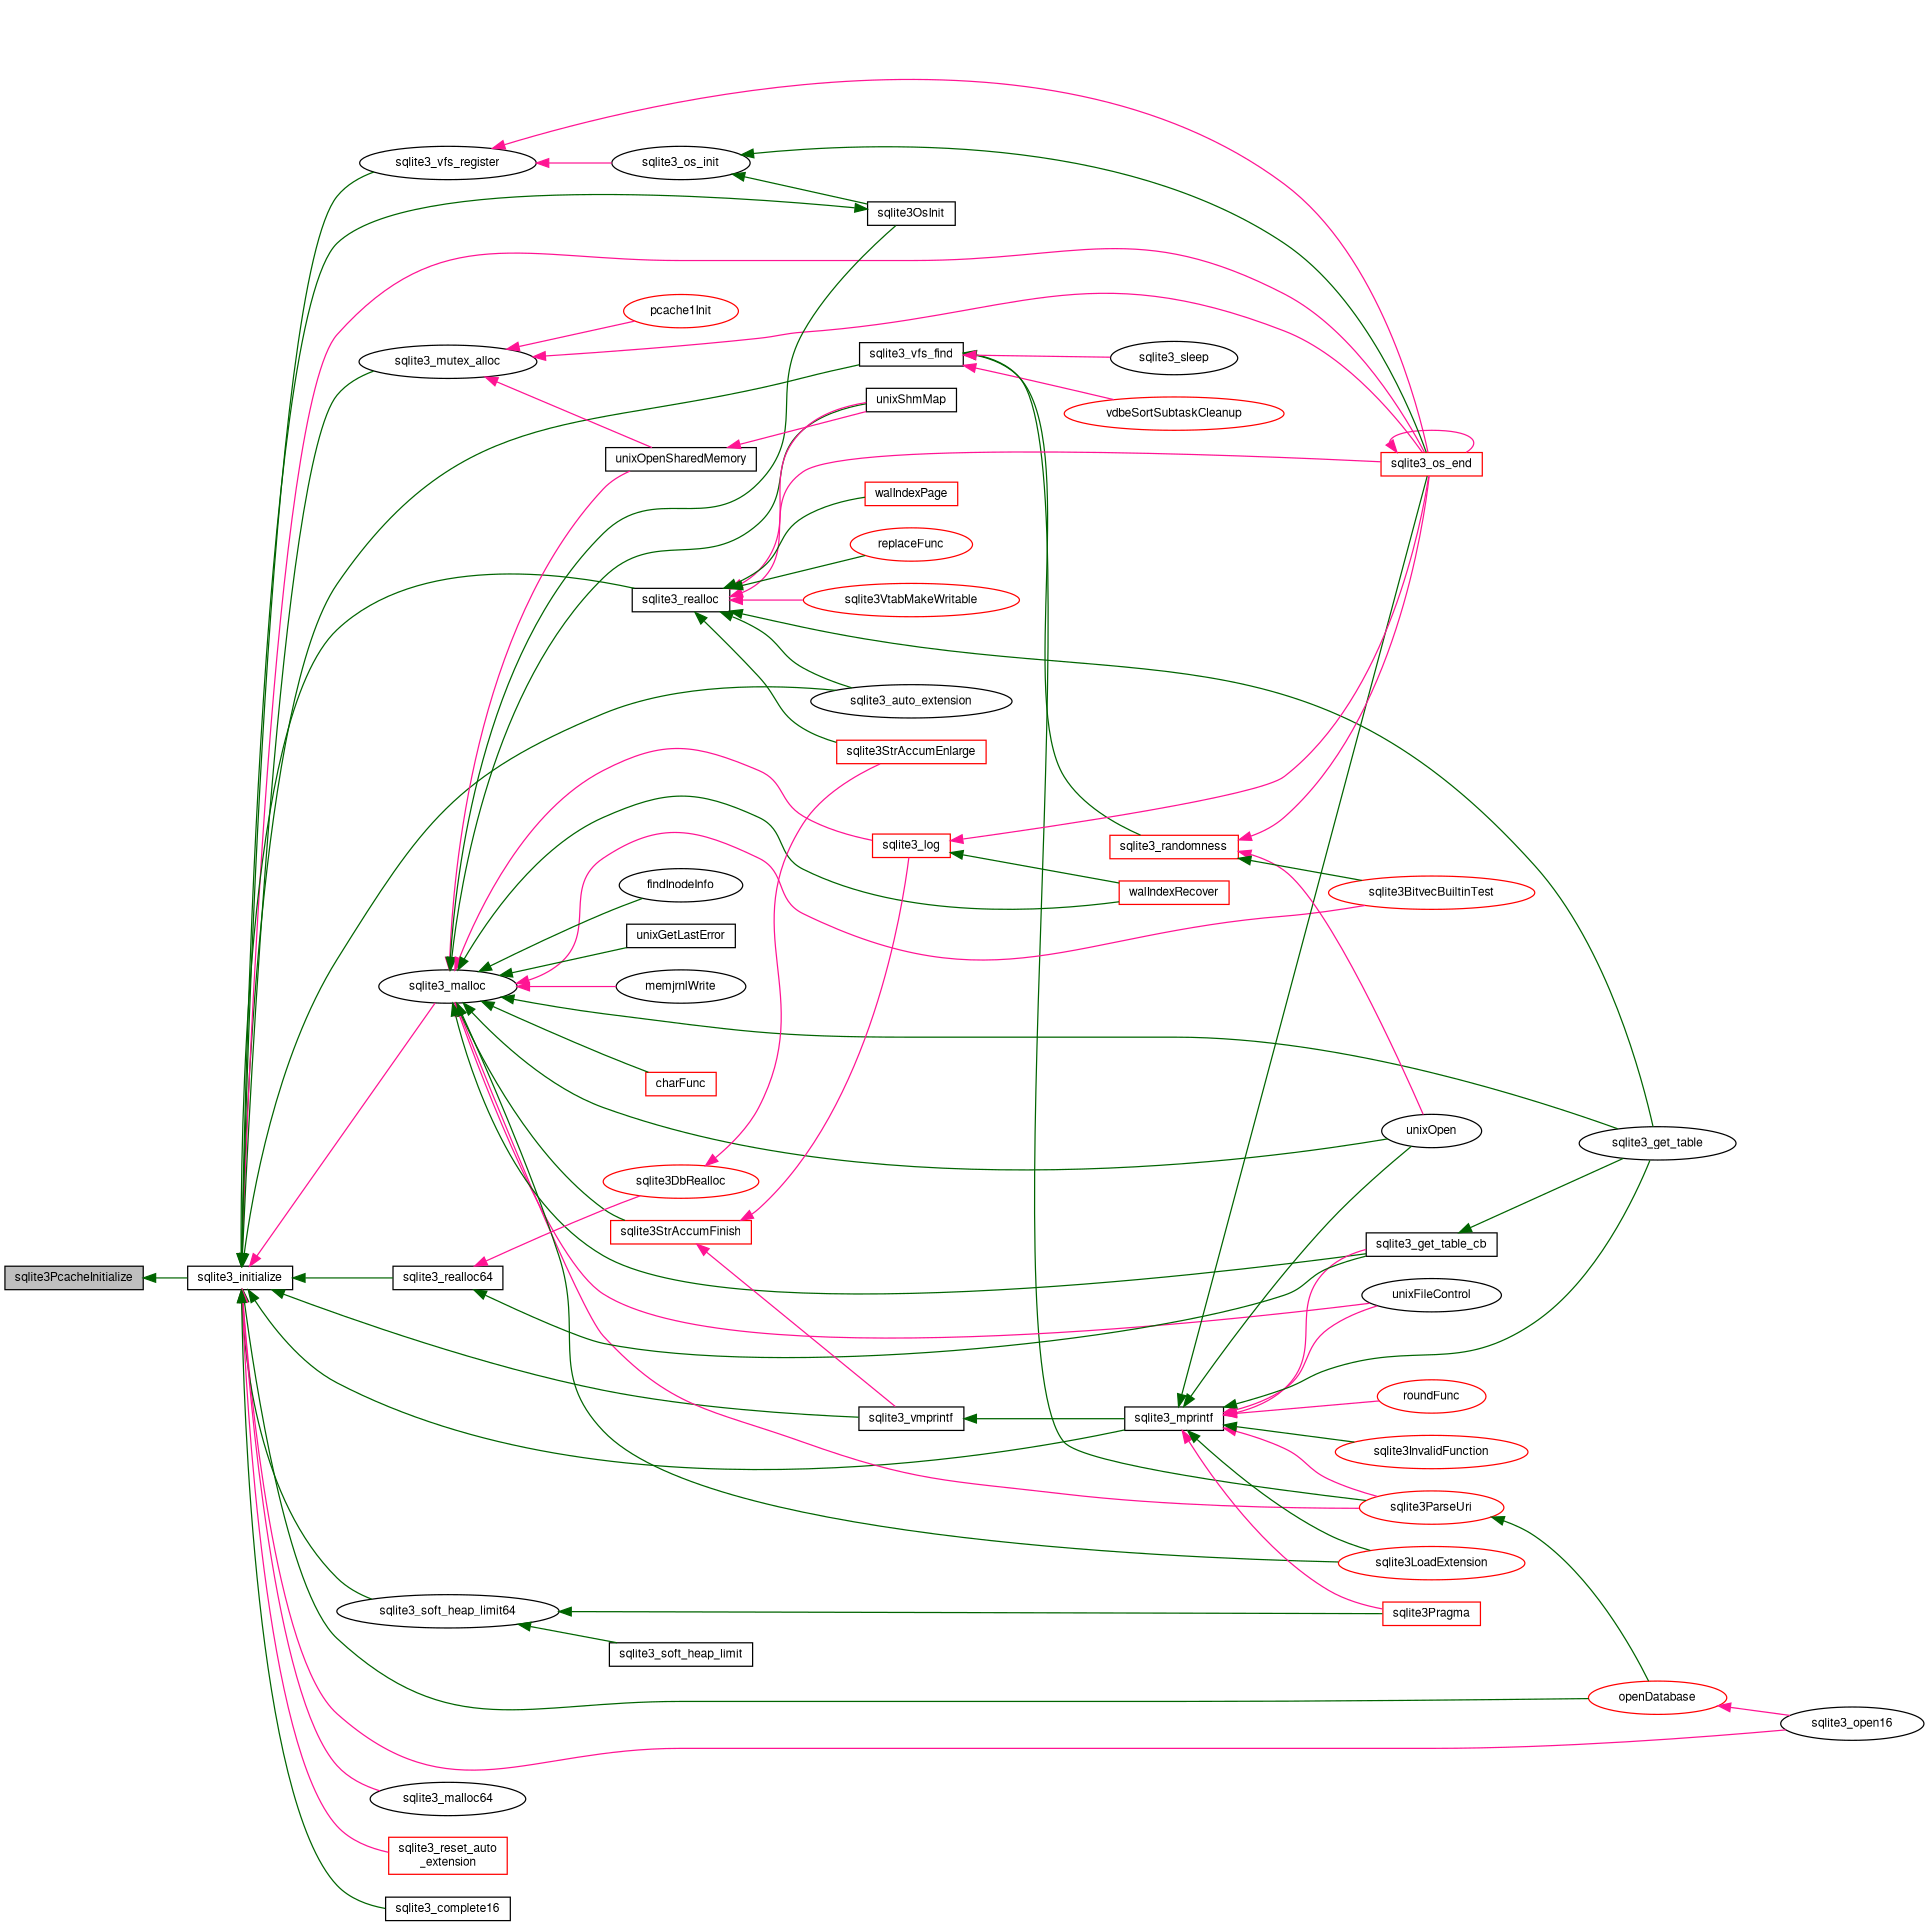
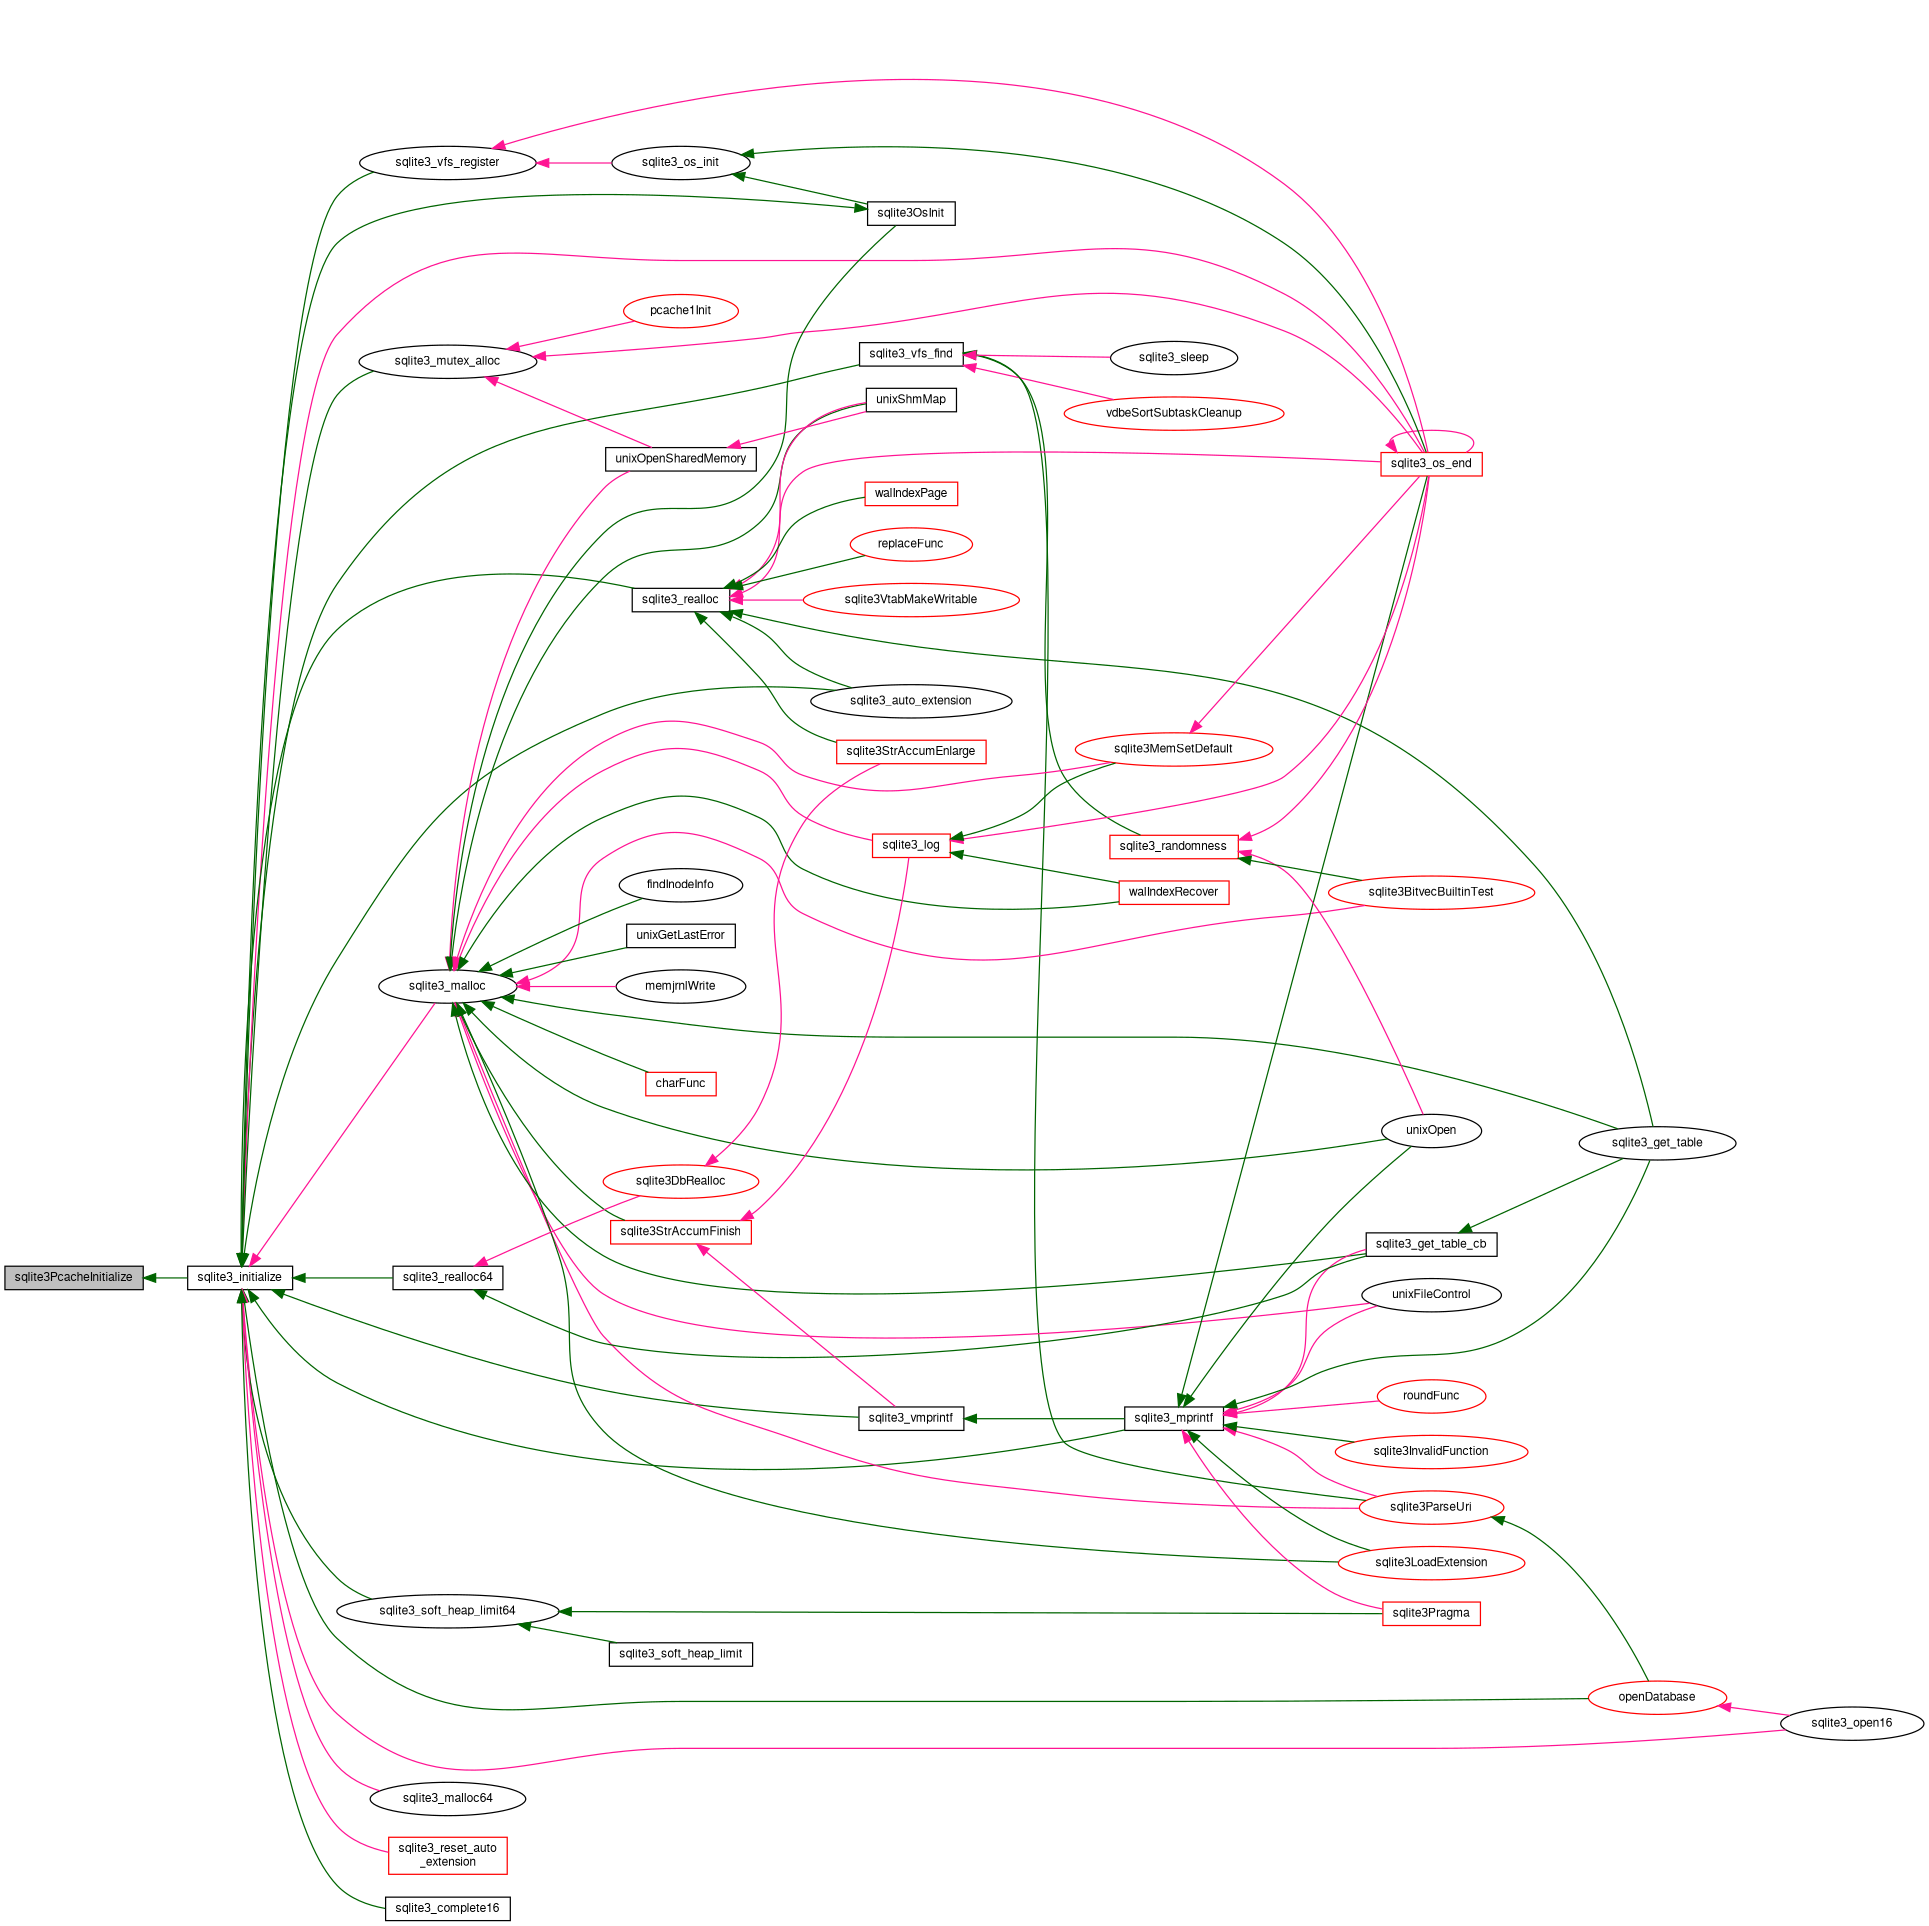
node "sqlite3MemSetDefault": added
